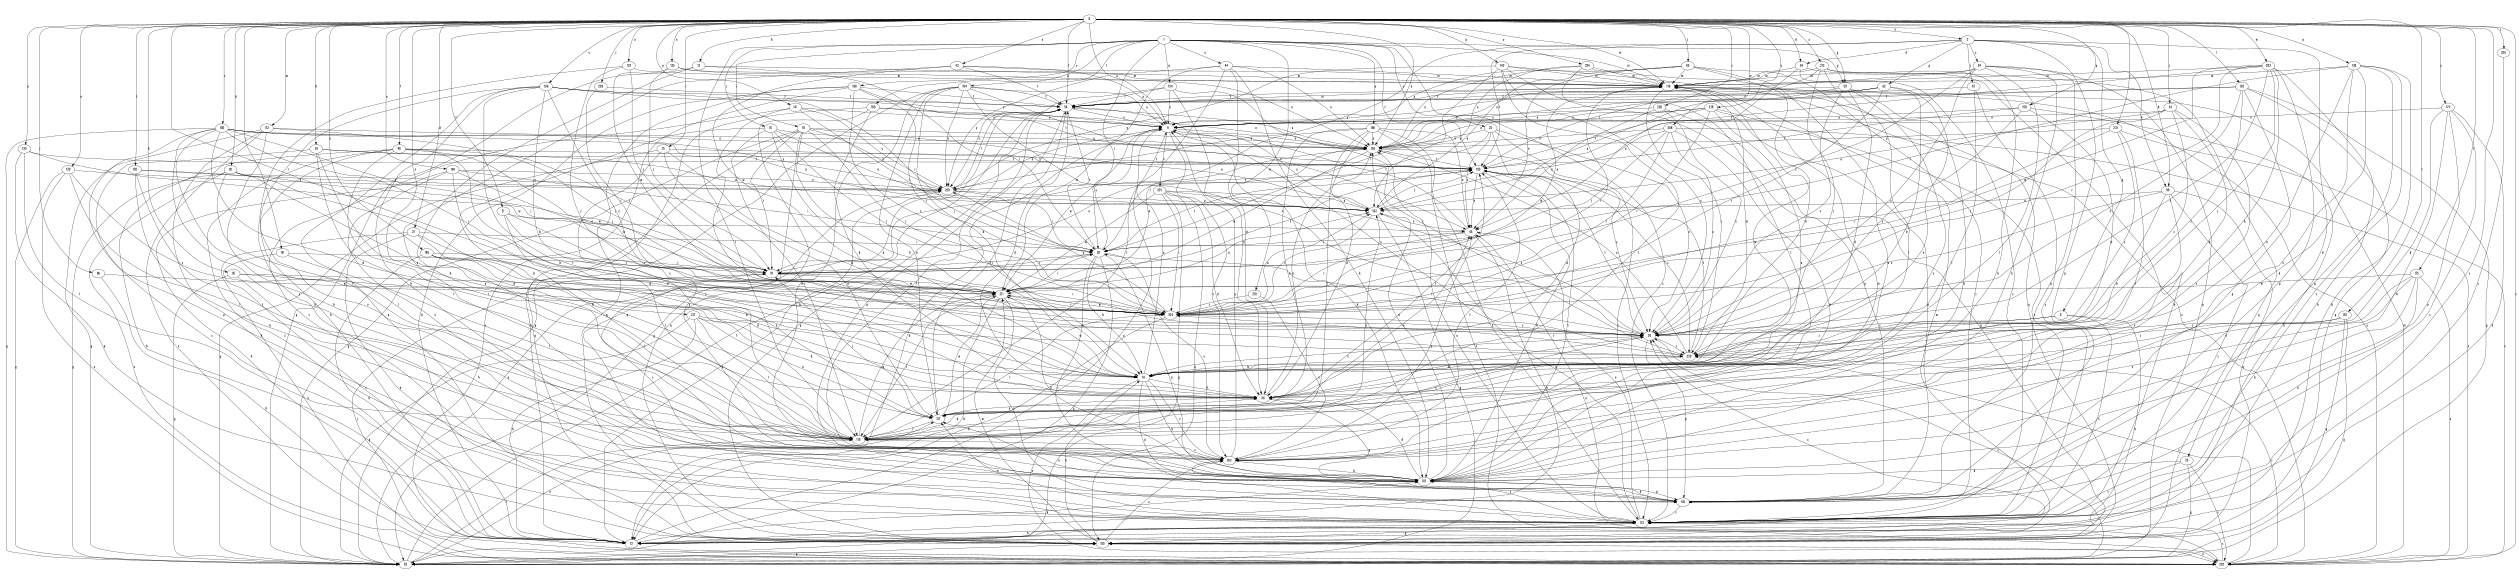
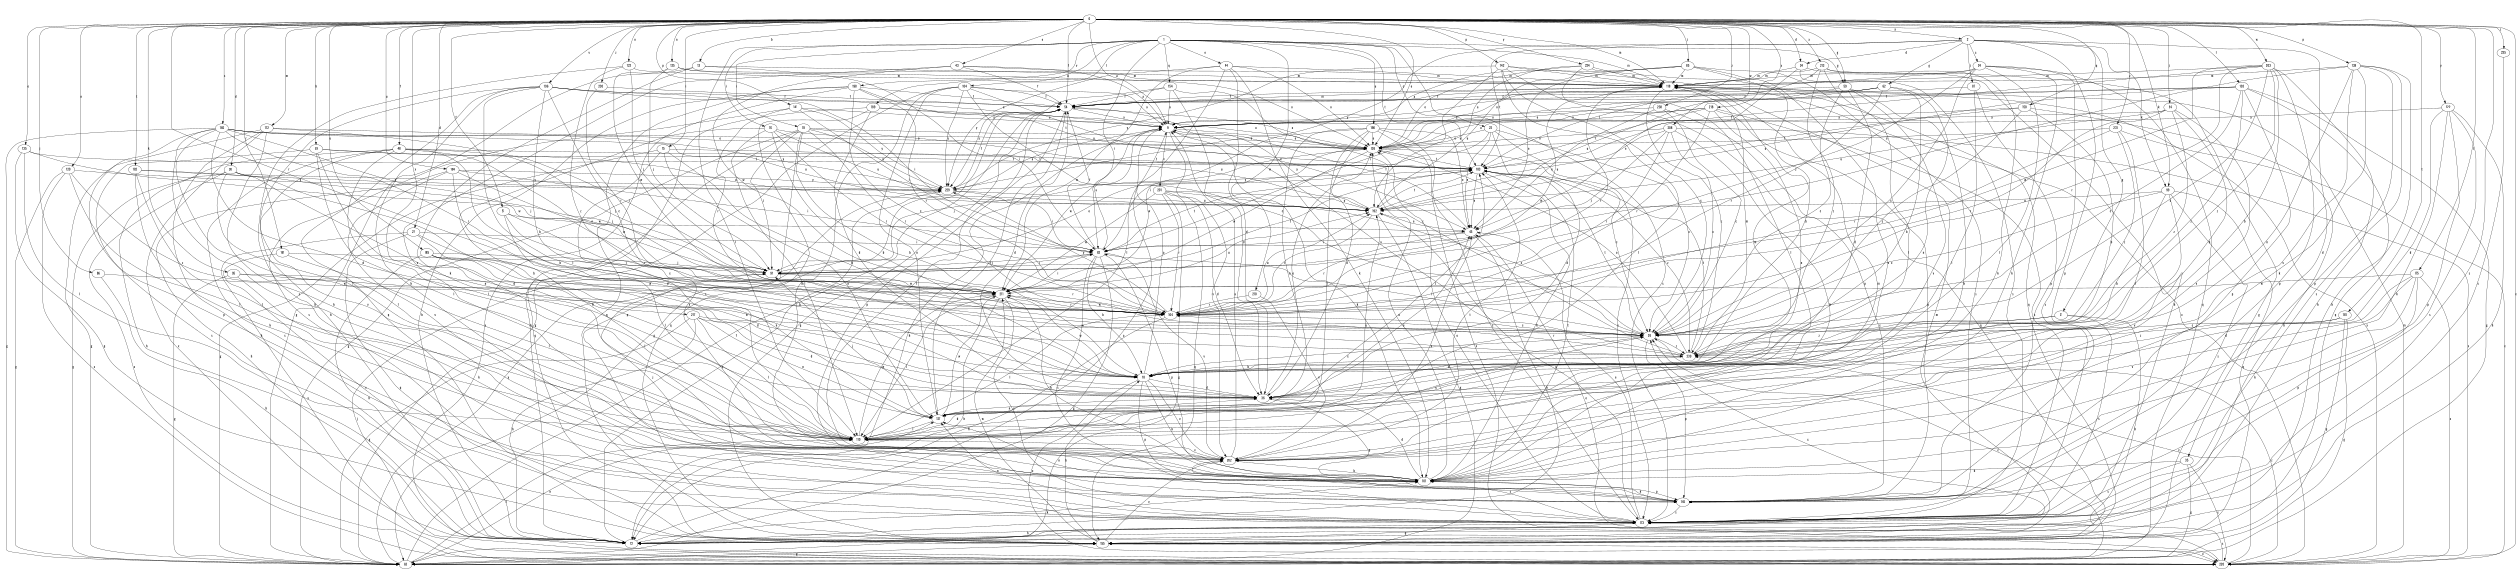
edge "103" -> "192": added, label "u"
edge "104" -> "18": removed, label "b"
